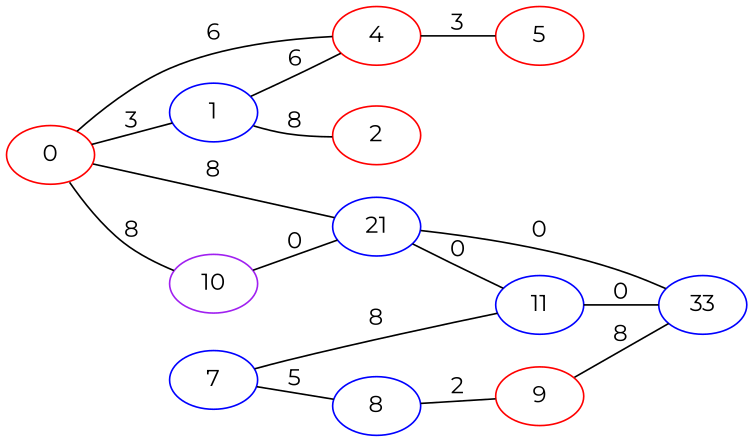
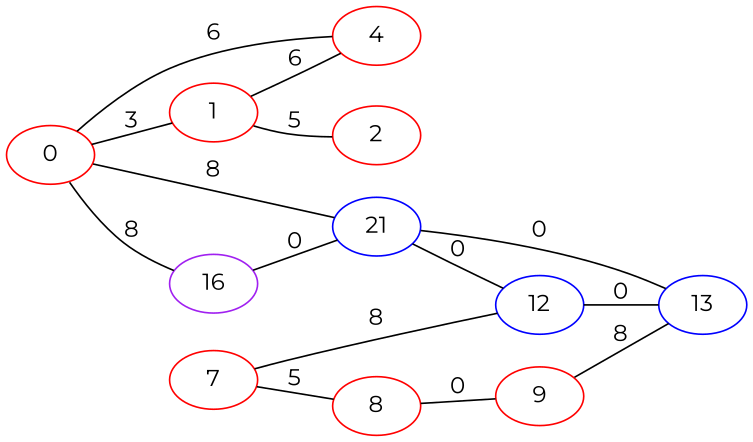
node "5": removed
node "1": color blue -> red
edge "1" -- "2": label "8" -> "5"
node "10": label "10" -> "16"
node "11": label "11" -> "12"
node "33": label "33" -> "13"
node "7": color blue -> red
edge "9" -- "8": label "2" -> "0"
node "8": color blue -> red
